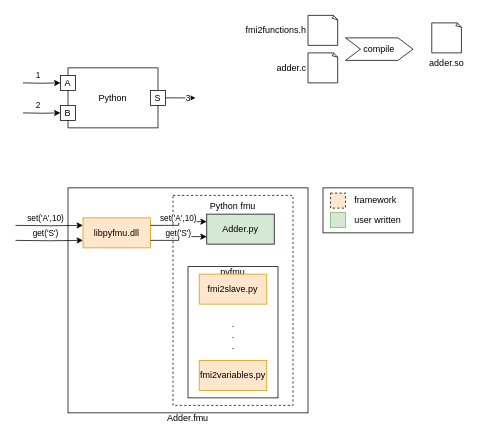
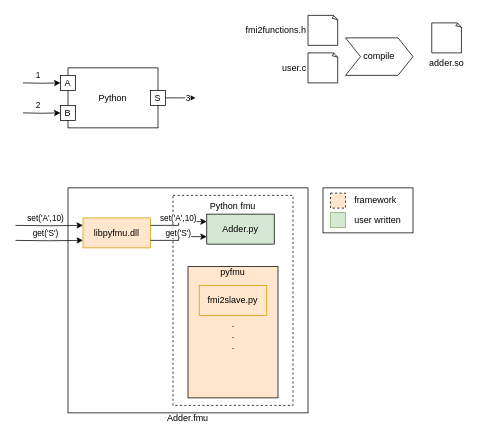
node "compile": size 68x23 -> 68x38
node "adder.c": label "adder.c" -> "user.c"
node "fmi2slave.py": moved (233, 289) -> (233, 300)
node "pyfmu": fillcolor #ffffff -> #ffe6cc
node "fmi2variables.py": removed
